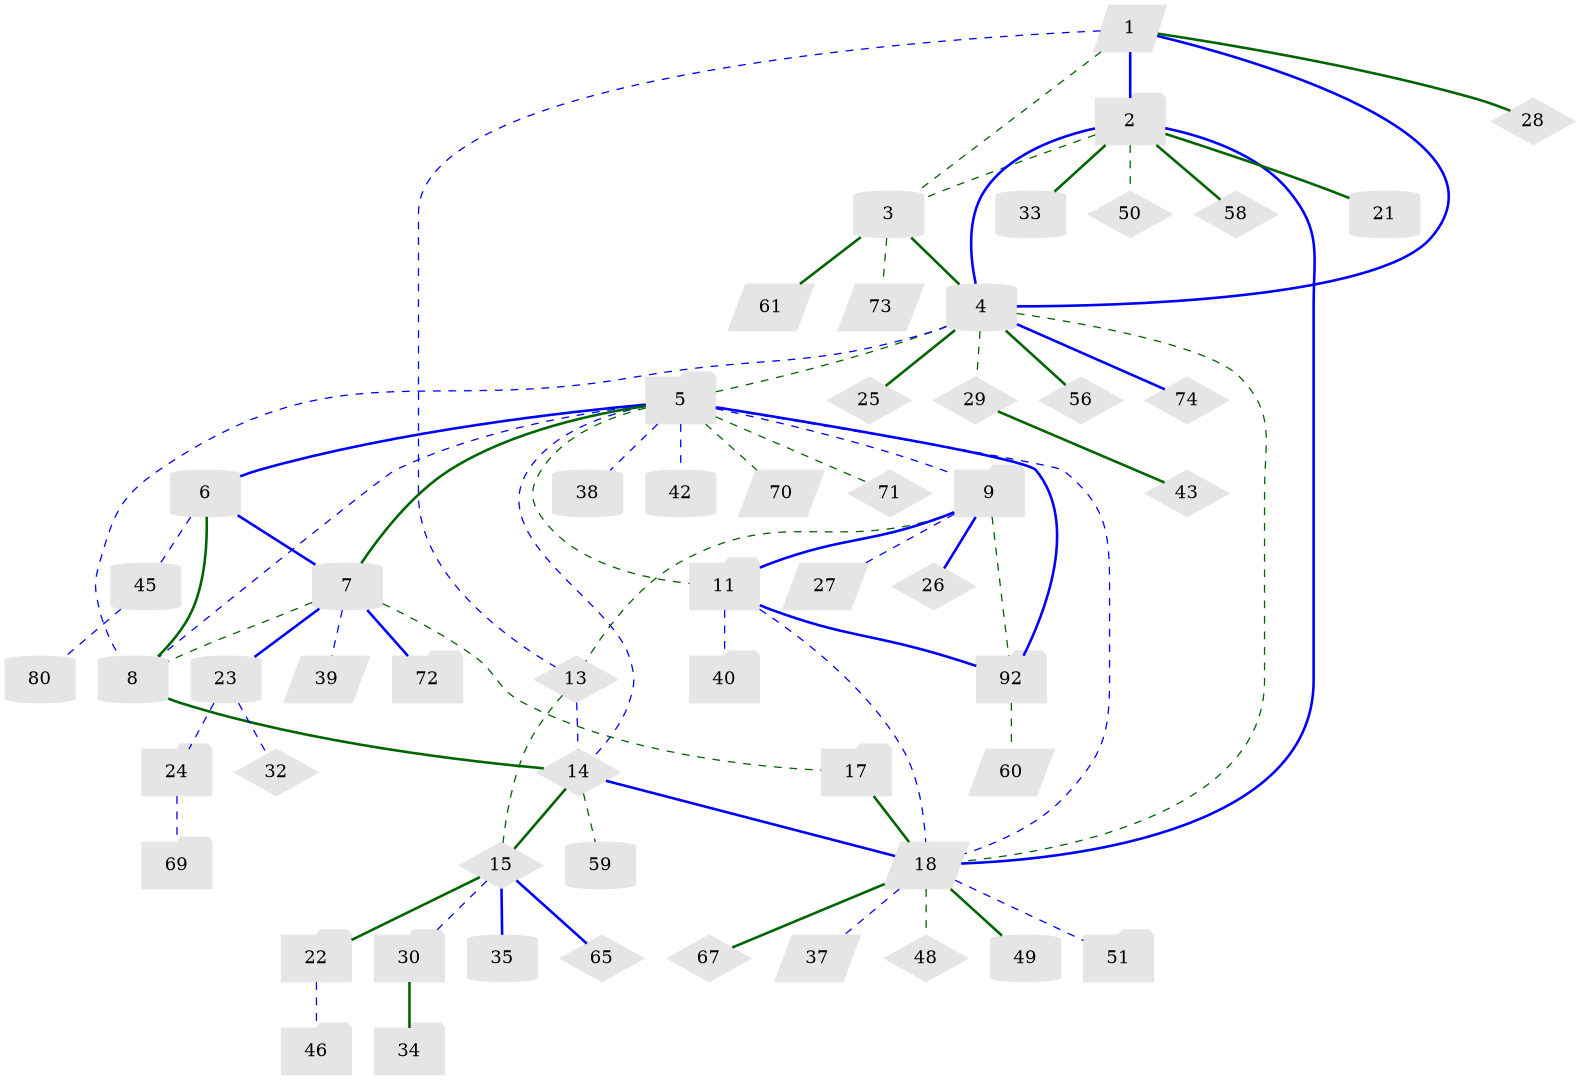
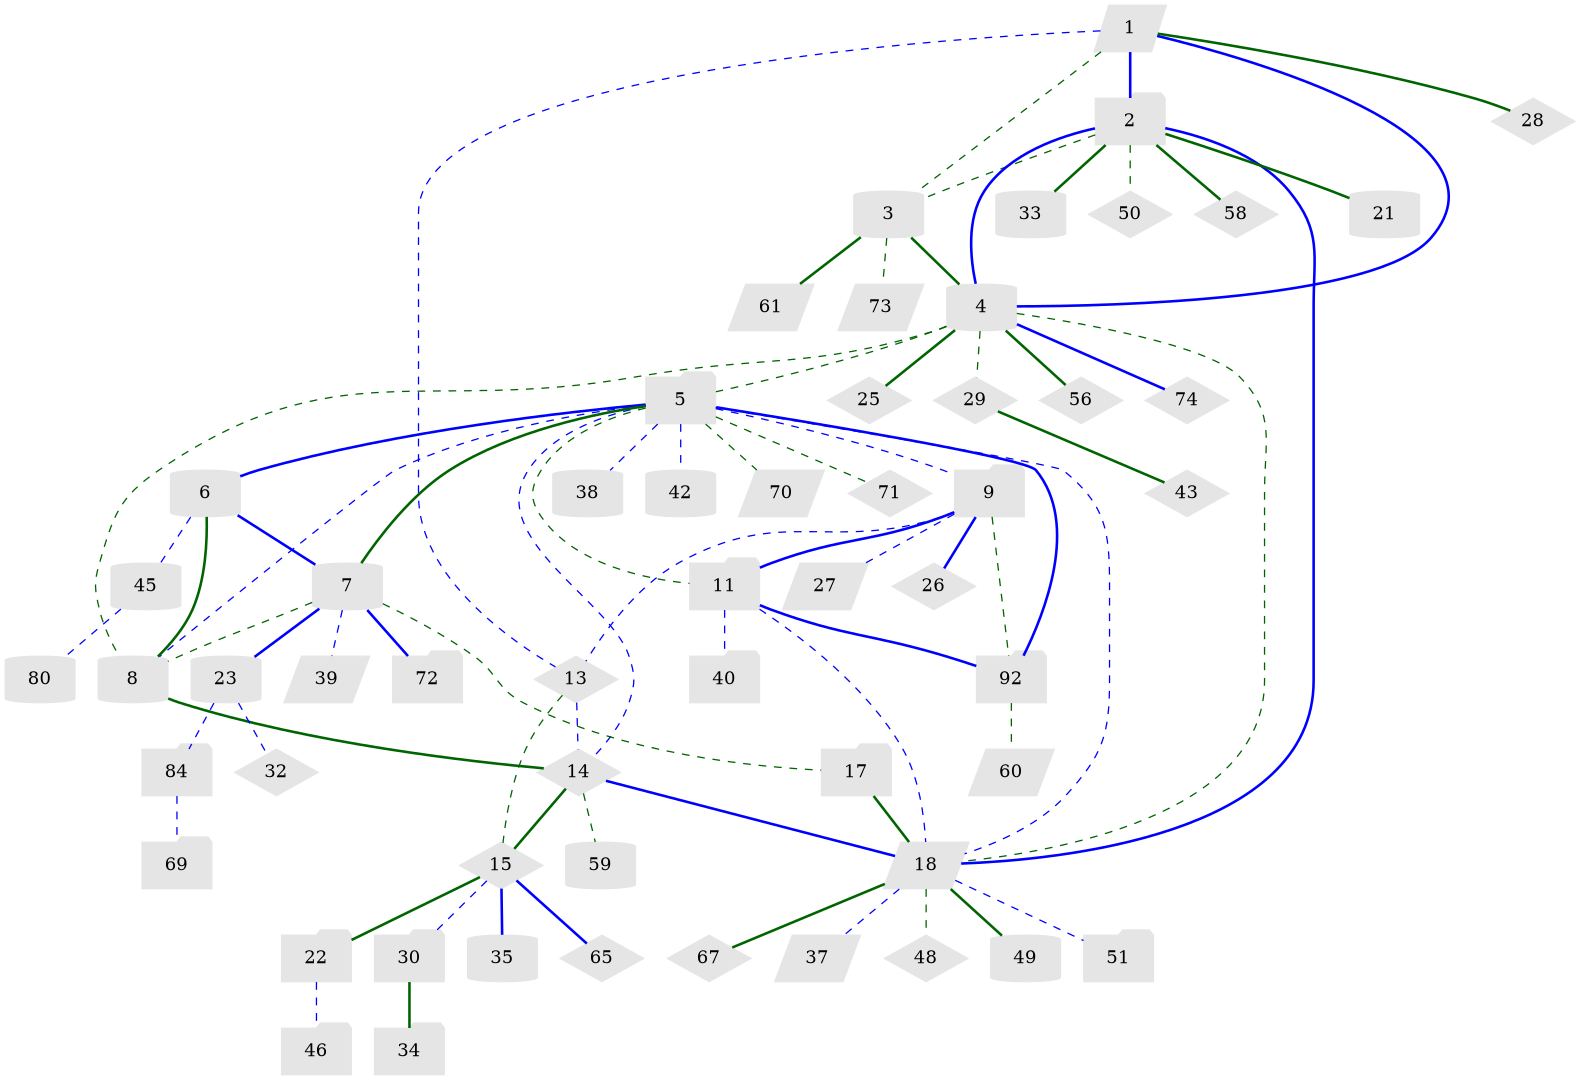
edge "4" -- "8": color blue -> darkgreen
edge "9" -- "13": color darkgreen -> blue
node "24": label "24" -> "84"
